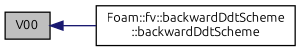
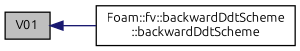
node "V00": label "V00" -> "V01"
